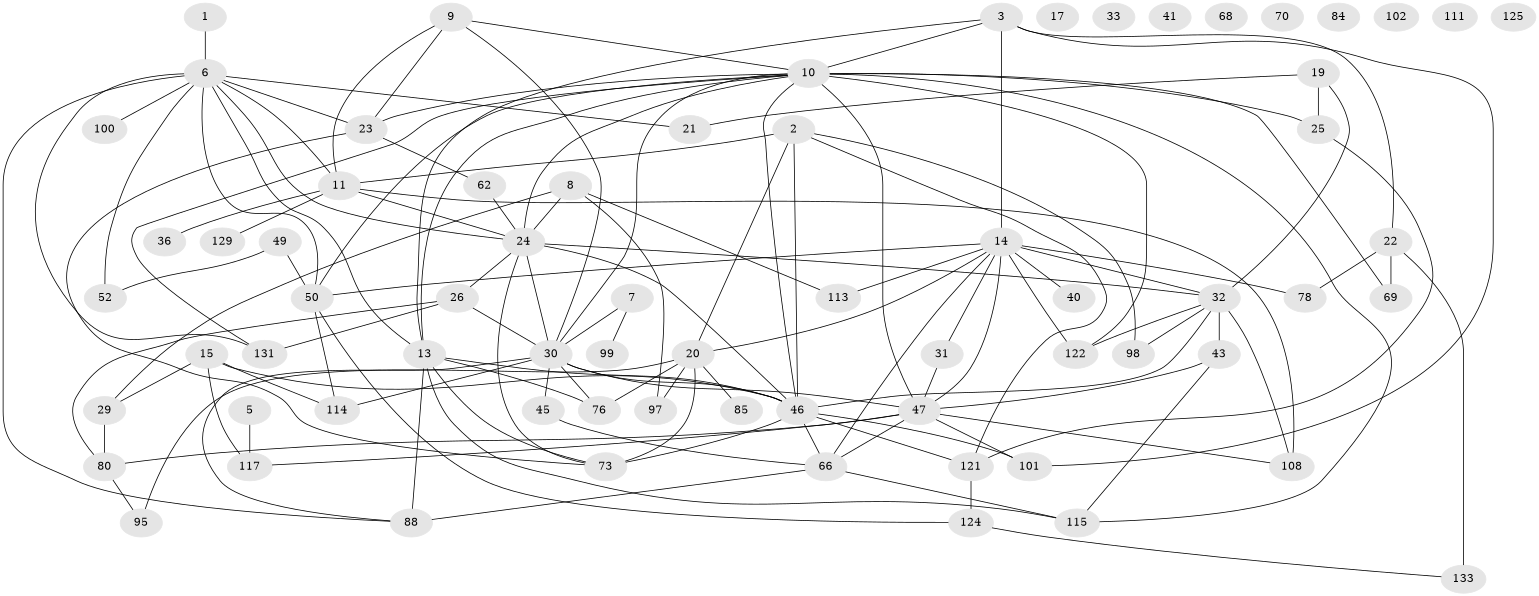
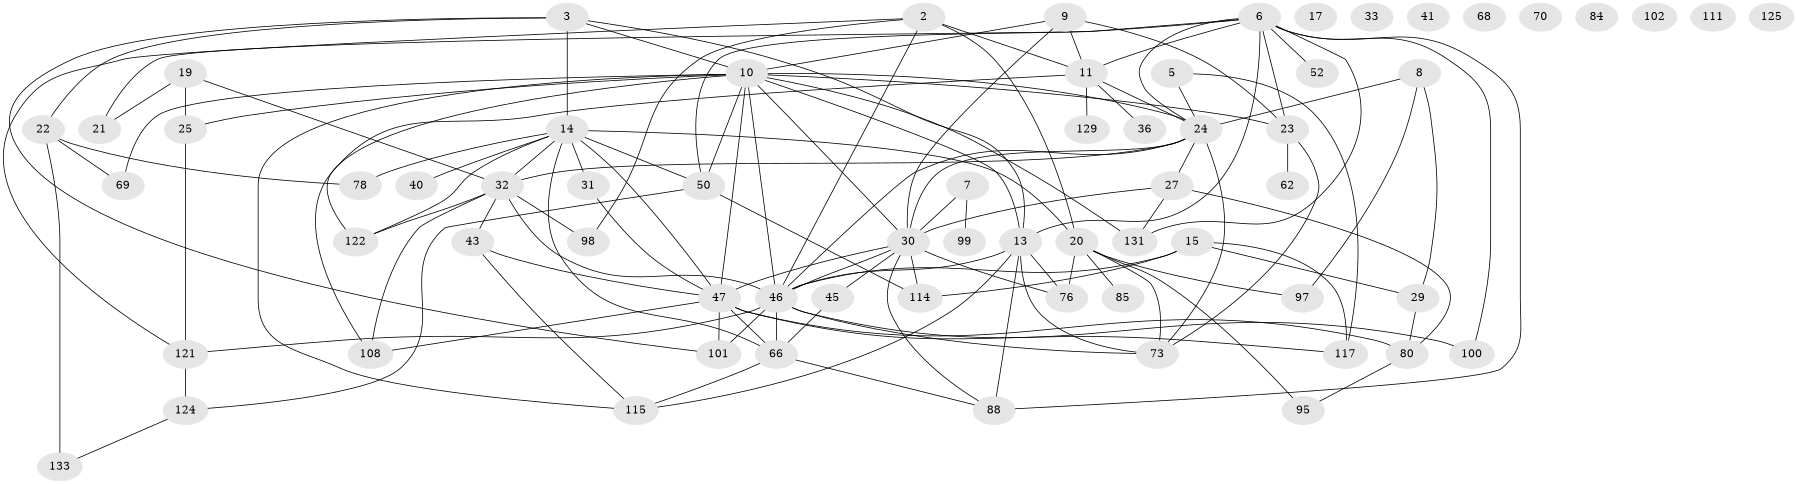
node "1": removed
edge "62" -- "24": now "5" -- "24"
node "49": removed
node "26": label "26" -> "27"
node "113": removed
edge "46" -- "100": added
